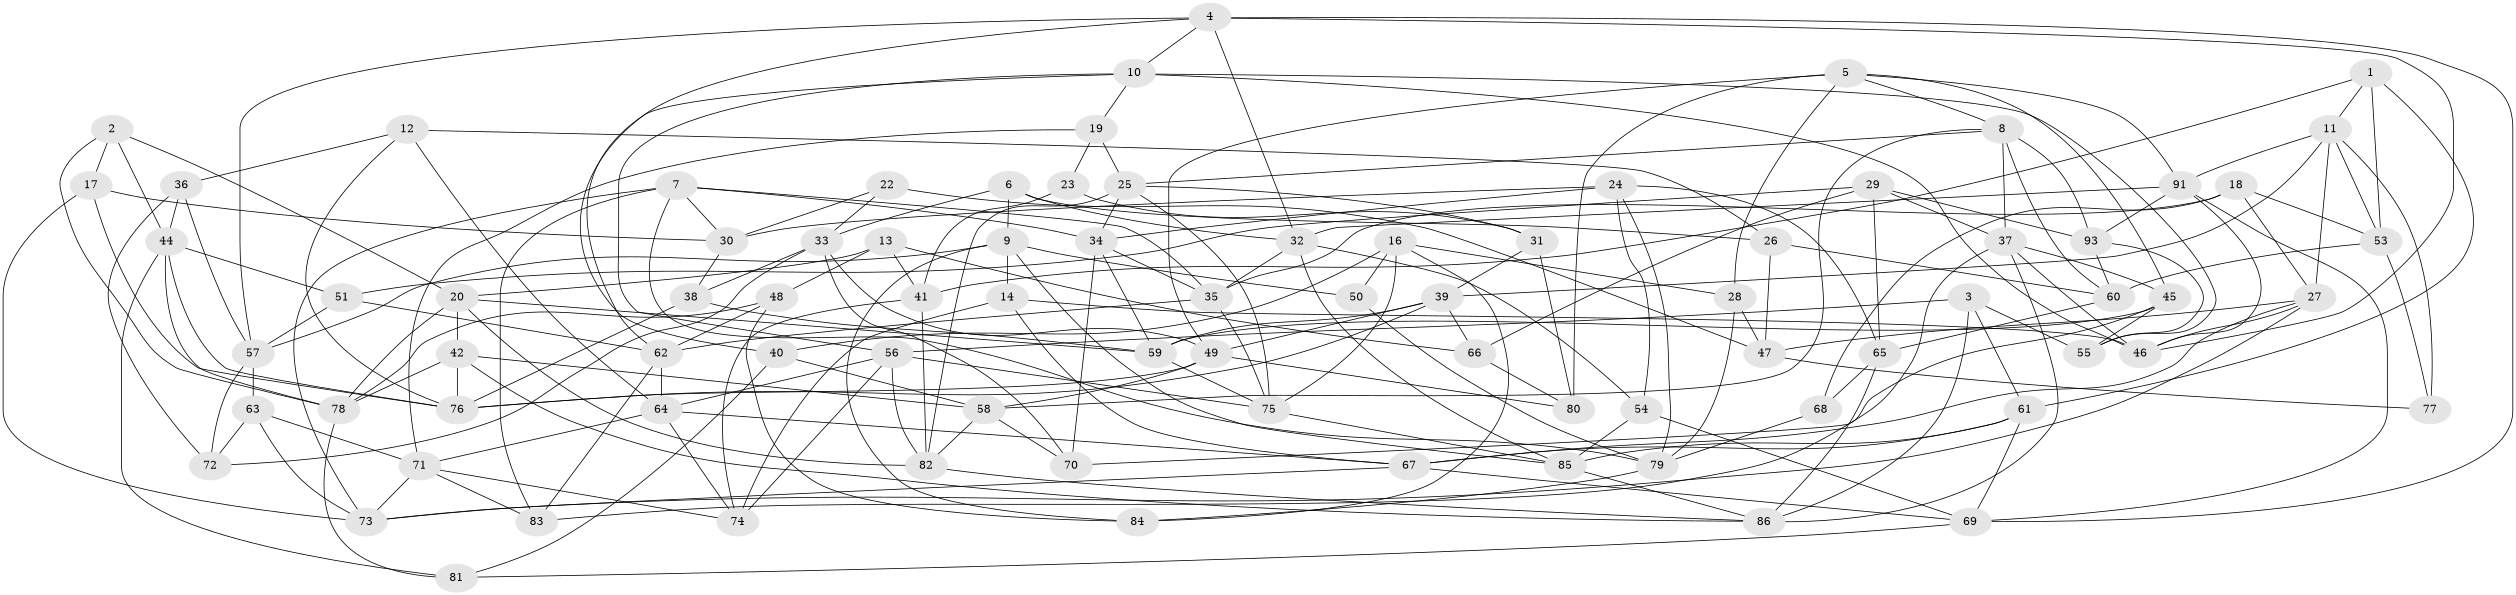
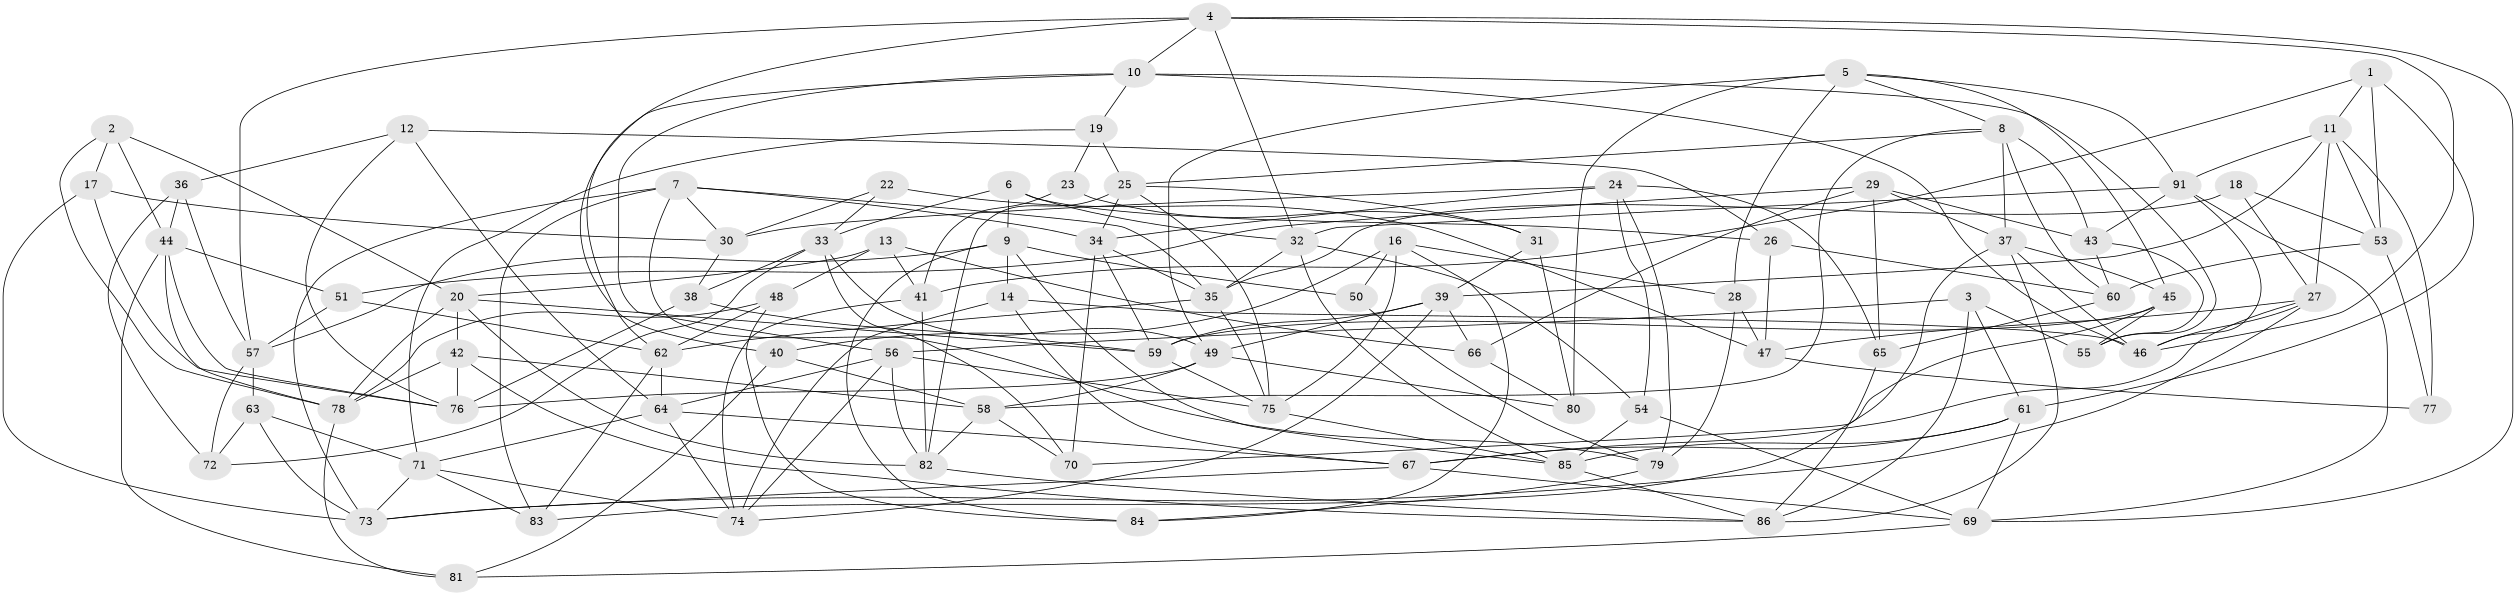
node "93": label "93" -> "43"
edge "39" -- "76": now "39" -- "74"
node "68": removed
